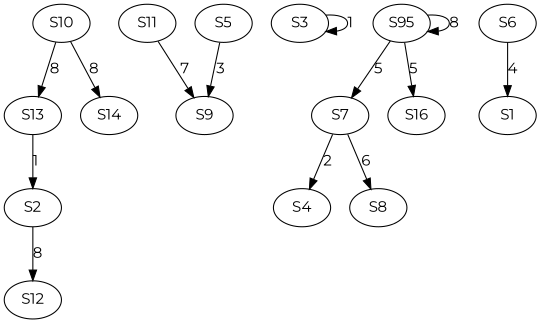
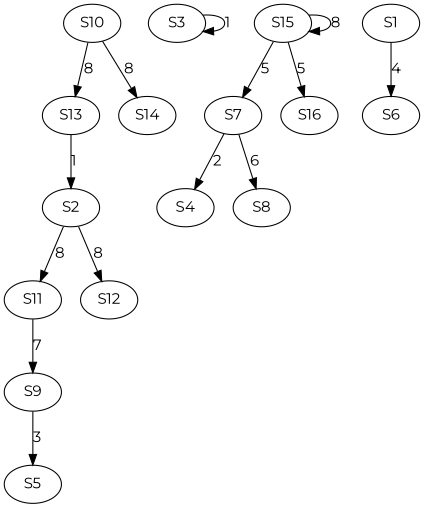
node "S95": label "S95" -> "S15"
edge "S5" -> "S9": reversed
edge "S6" -> "S1": reversed
edge "S2" -> "S11": added, label "8"
